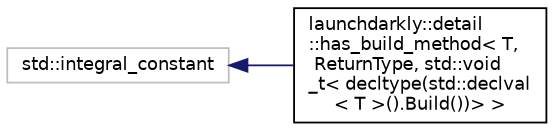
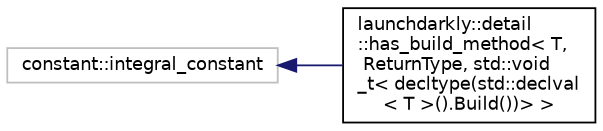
node "std::integral_constant": label "std::integral_constant" -> "constant::integral_constant"
